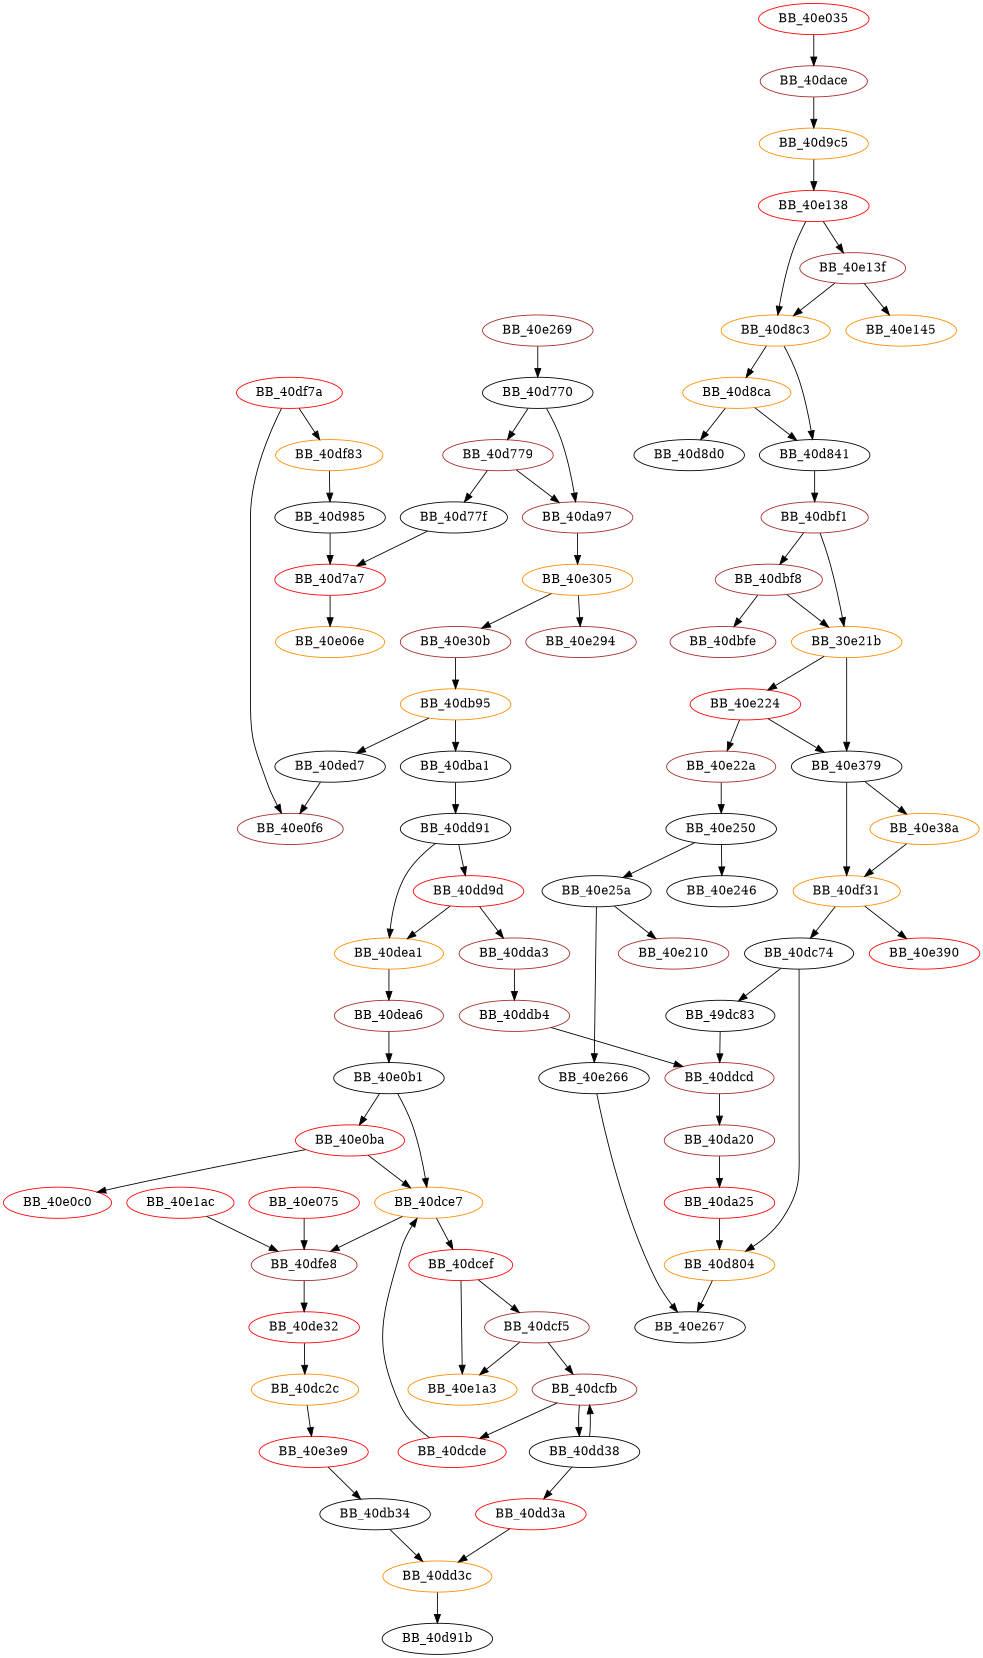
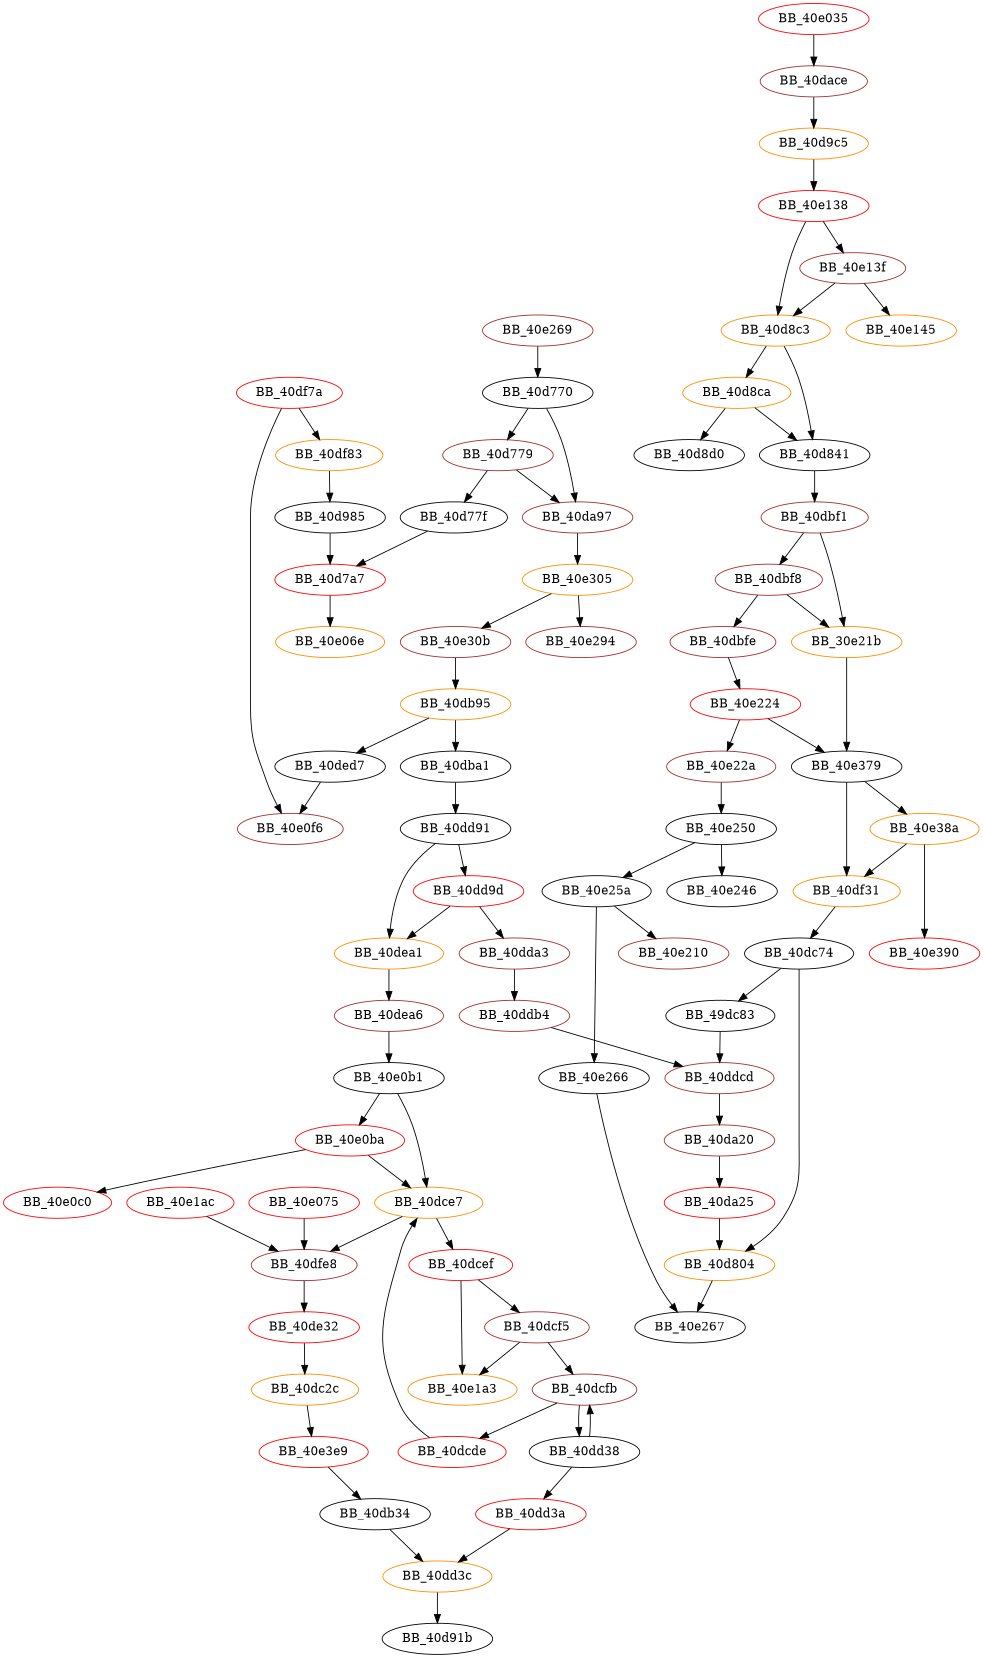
edge "BB_30e21b" -> "BB_40e224": now "BB_40dbfe" -> "BB_40e224"
edge "BB_40df31" -> "BB_40e390": now "BB_40e38a" -> "BB_40e390"
